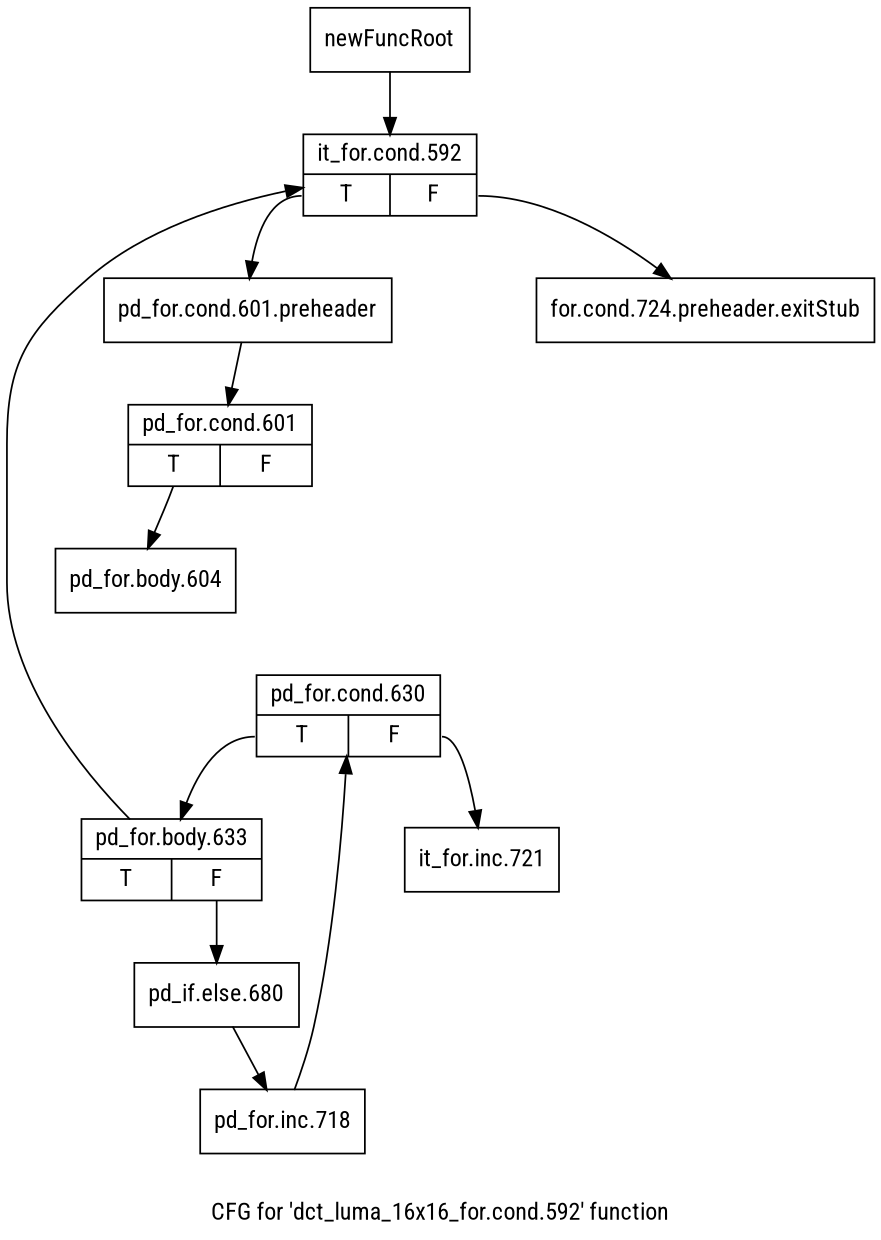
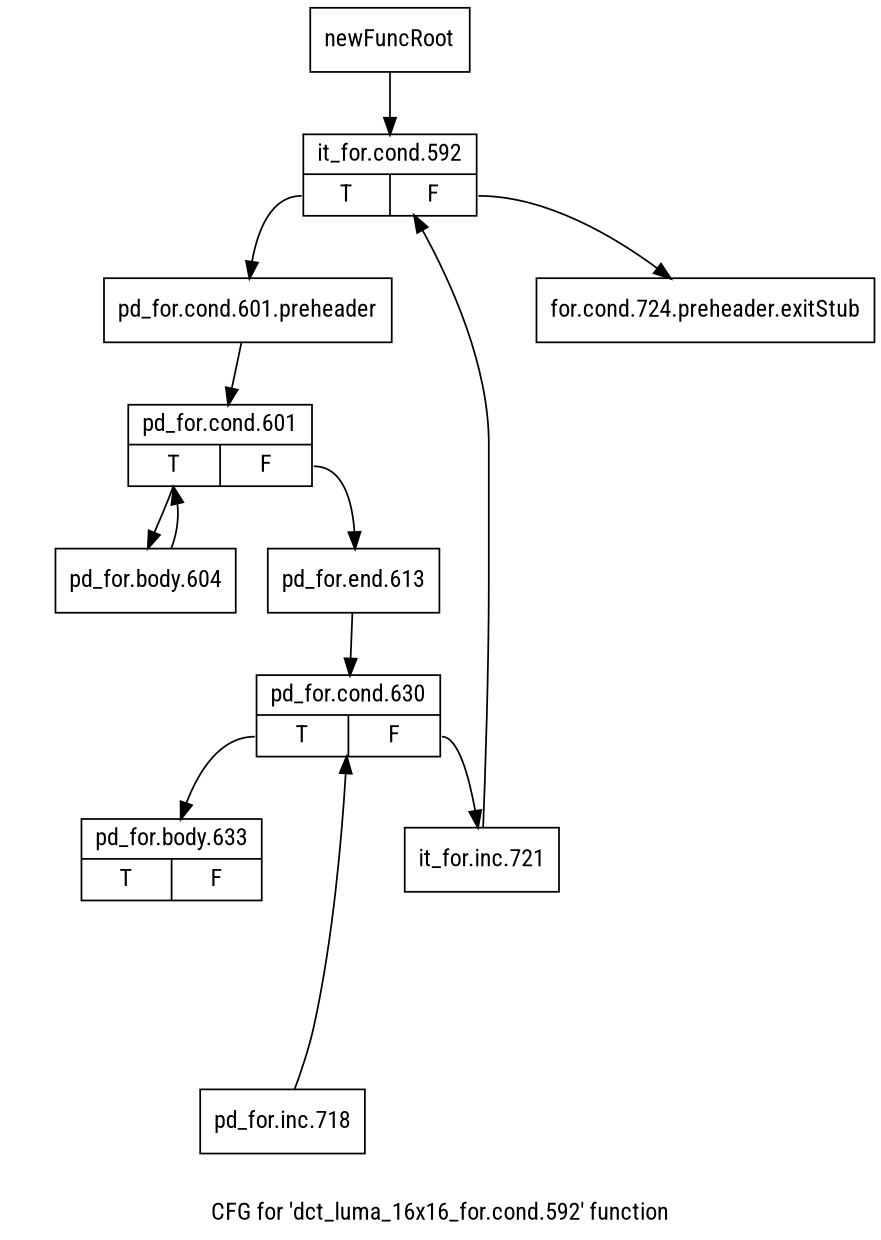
edge "pd_for.body.633" -> "it_for.cond.592": now "it_for.inc.721" -> "it_for.cond.592"
edge "pd_for.body.604" -> "pd_for.cond.601": added
node "pd_for.end.613": added
node "pd_if.else.680": removed
